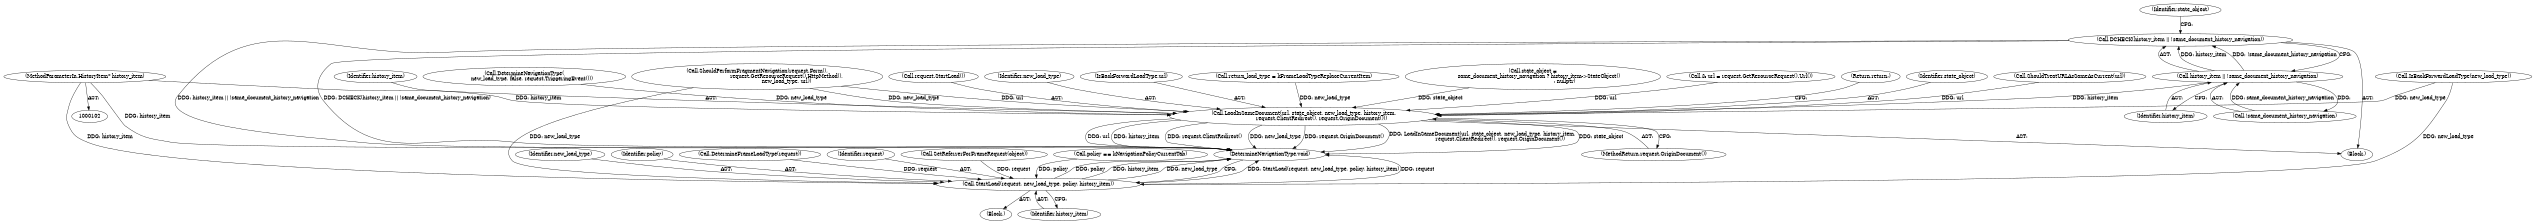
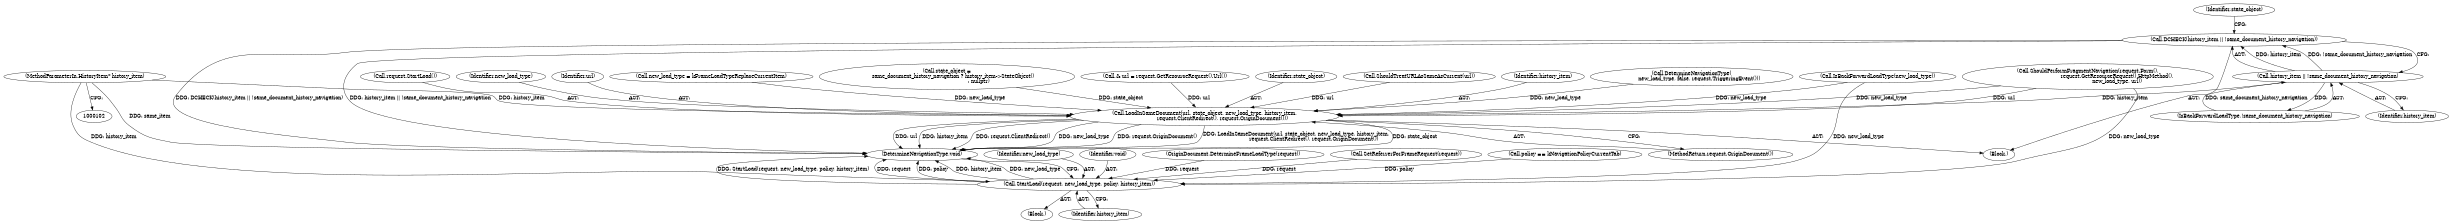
node "(IsBackForwardLoadType,url)": label "(IsBackForwardLoadType,url)" -> "(Identifier,url)"
node "(Call,return_load_type = kFrameLoadTypeReplaceCurrentItem)": label "(Call,return_load_type = kFrameLoadTypeReplaceCurrentItem)" -> "(Call,new_load_type = kFrameLoadTypeReplaceCurrentItem)"
node "(Return,return;)": removed
edge "(MethodParameterIn,HistoryItem* history_item)" -> "1000102": label "AST: " -> "CFG: "
edge "(MethodParameterIn,HistoryItem* history_item)" -> "(DetermineNavigationType,void)": label "DDG: history_item" -> "DDG: same_item"
node "(Call,!same_document_history_navigation)": label "(Call,!same_document_history_navigation)" -> "(IsBackForwardLoadType,!same_document_history_navigation)"
node "(Identifier,policy)": label "(Identifier,policy)" -> "(Identifier,void)"
node "(Call,DetermineFrameLoadType(request))": label "(Call,DetermineFrameLoadType(request))" -> "(OriginDocument,DetermineFrameLoadType(request))"
node "(Identifier,request)": removed
node "(Call,SetReferrerForFrameRequest(object))": label "(Call,SetReferrerForFrameRequest(object))" -> "(Call,SetReferrerForFrameRequest(request))"
